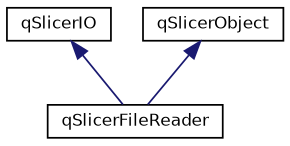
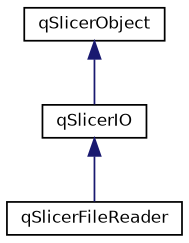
edge "qSlicerFileReader" -> "qSlicerObject": now "qSlicerIO" -> "qSlicerObject"
